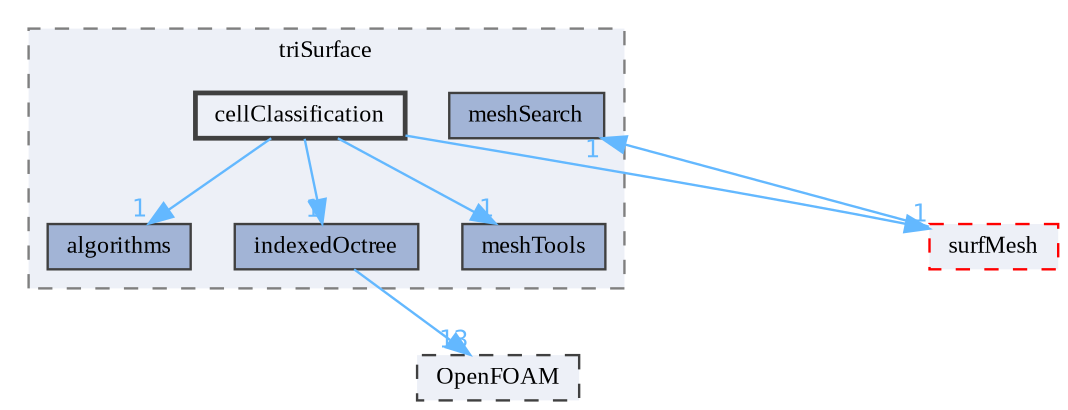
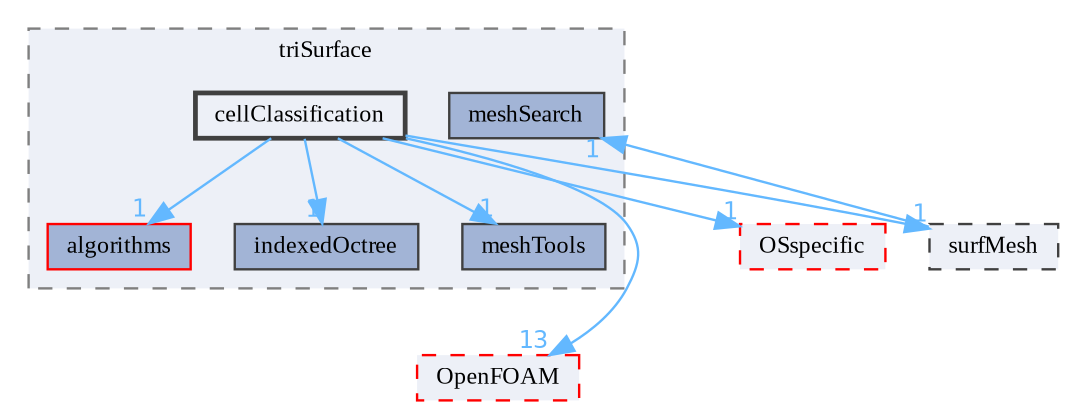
node "algorithms": color grey25 -> red
node "OSspecific": added
node "surfMesh": color red -> grey25
edge "indexedOctree" -> "OpenFOAM": now "cellClassification" -> "OpenFOAM"
node "OpenFOAM": color grey25 -> red
